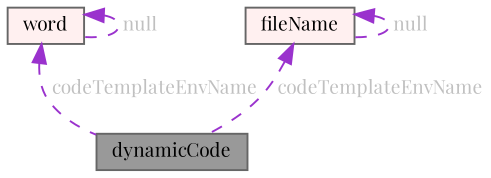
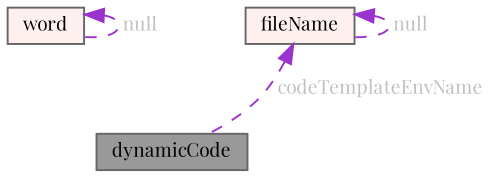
edge "dynamicCode" -> "word": removed, label "codeTemplateEnvName"
